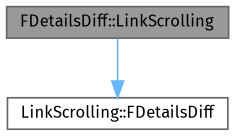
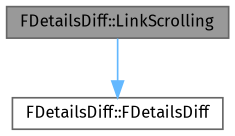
node "LinkScrolling::FDetailsDiff": label "LinkScrolling::FDetailsDiff" -> "FDetailsDiff::FDetailsDiff"
